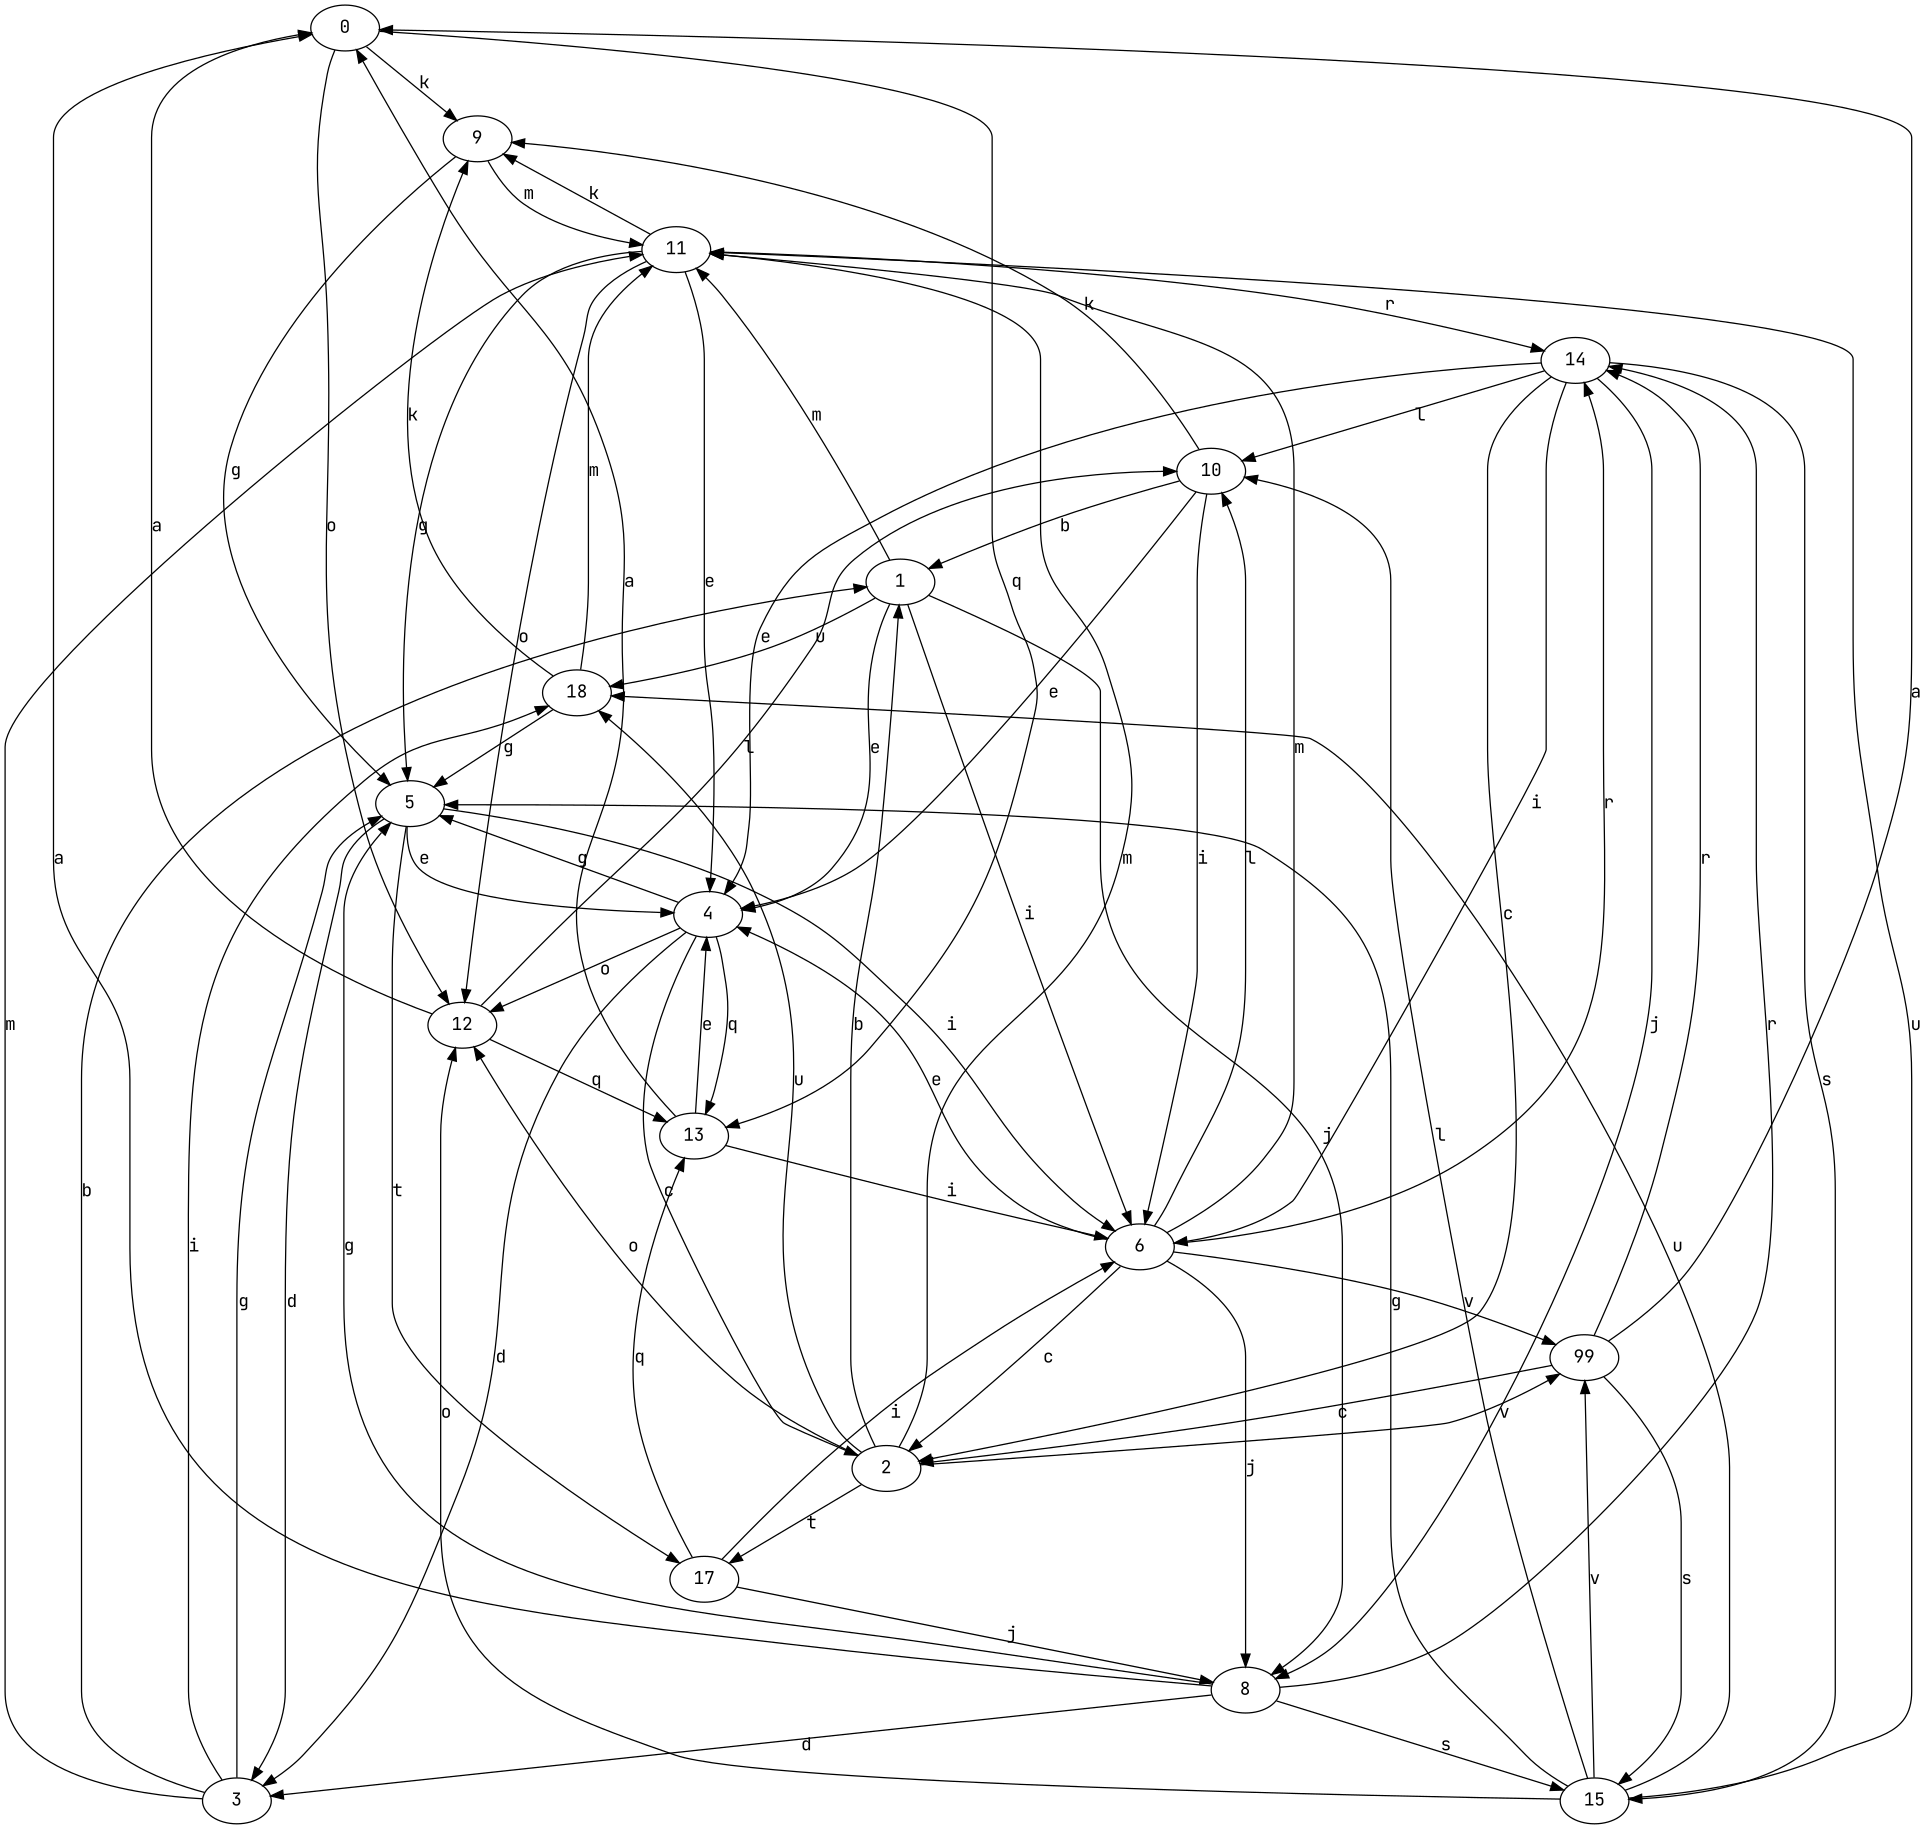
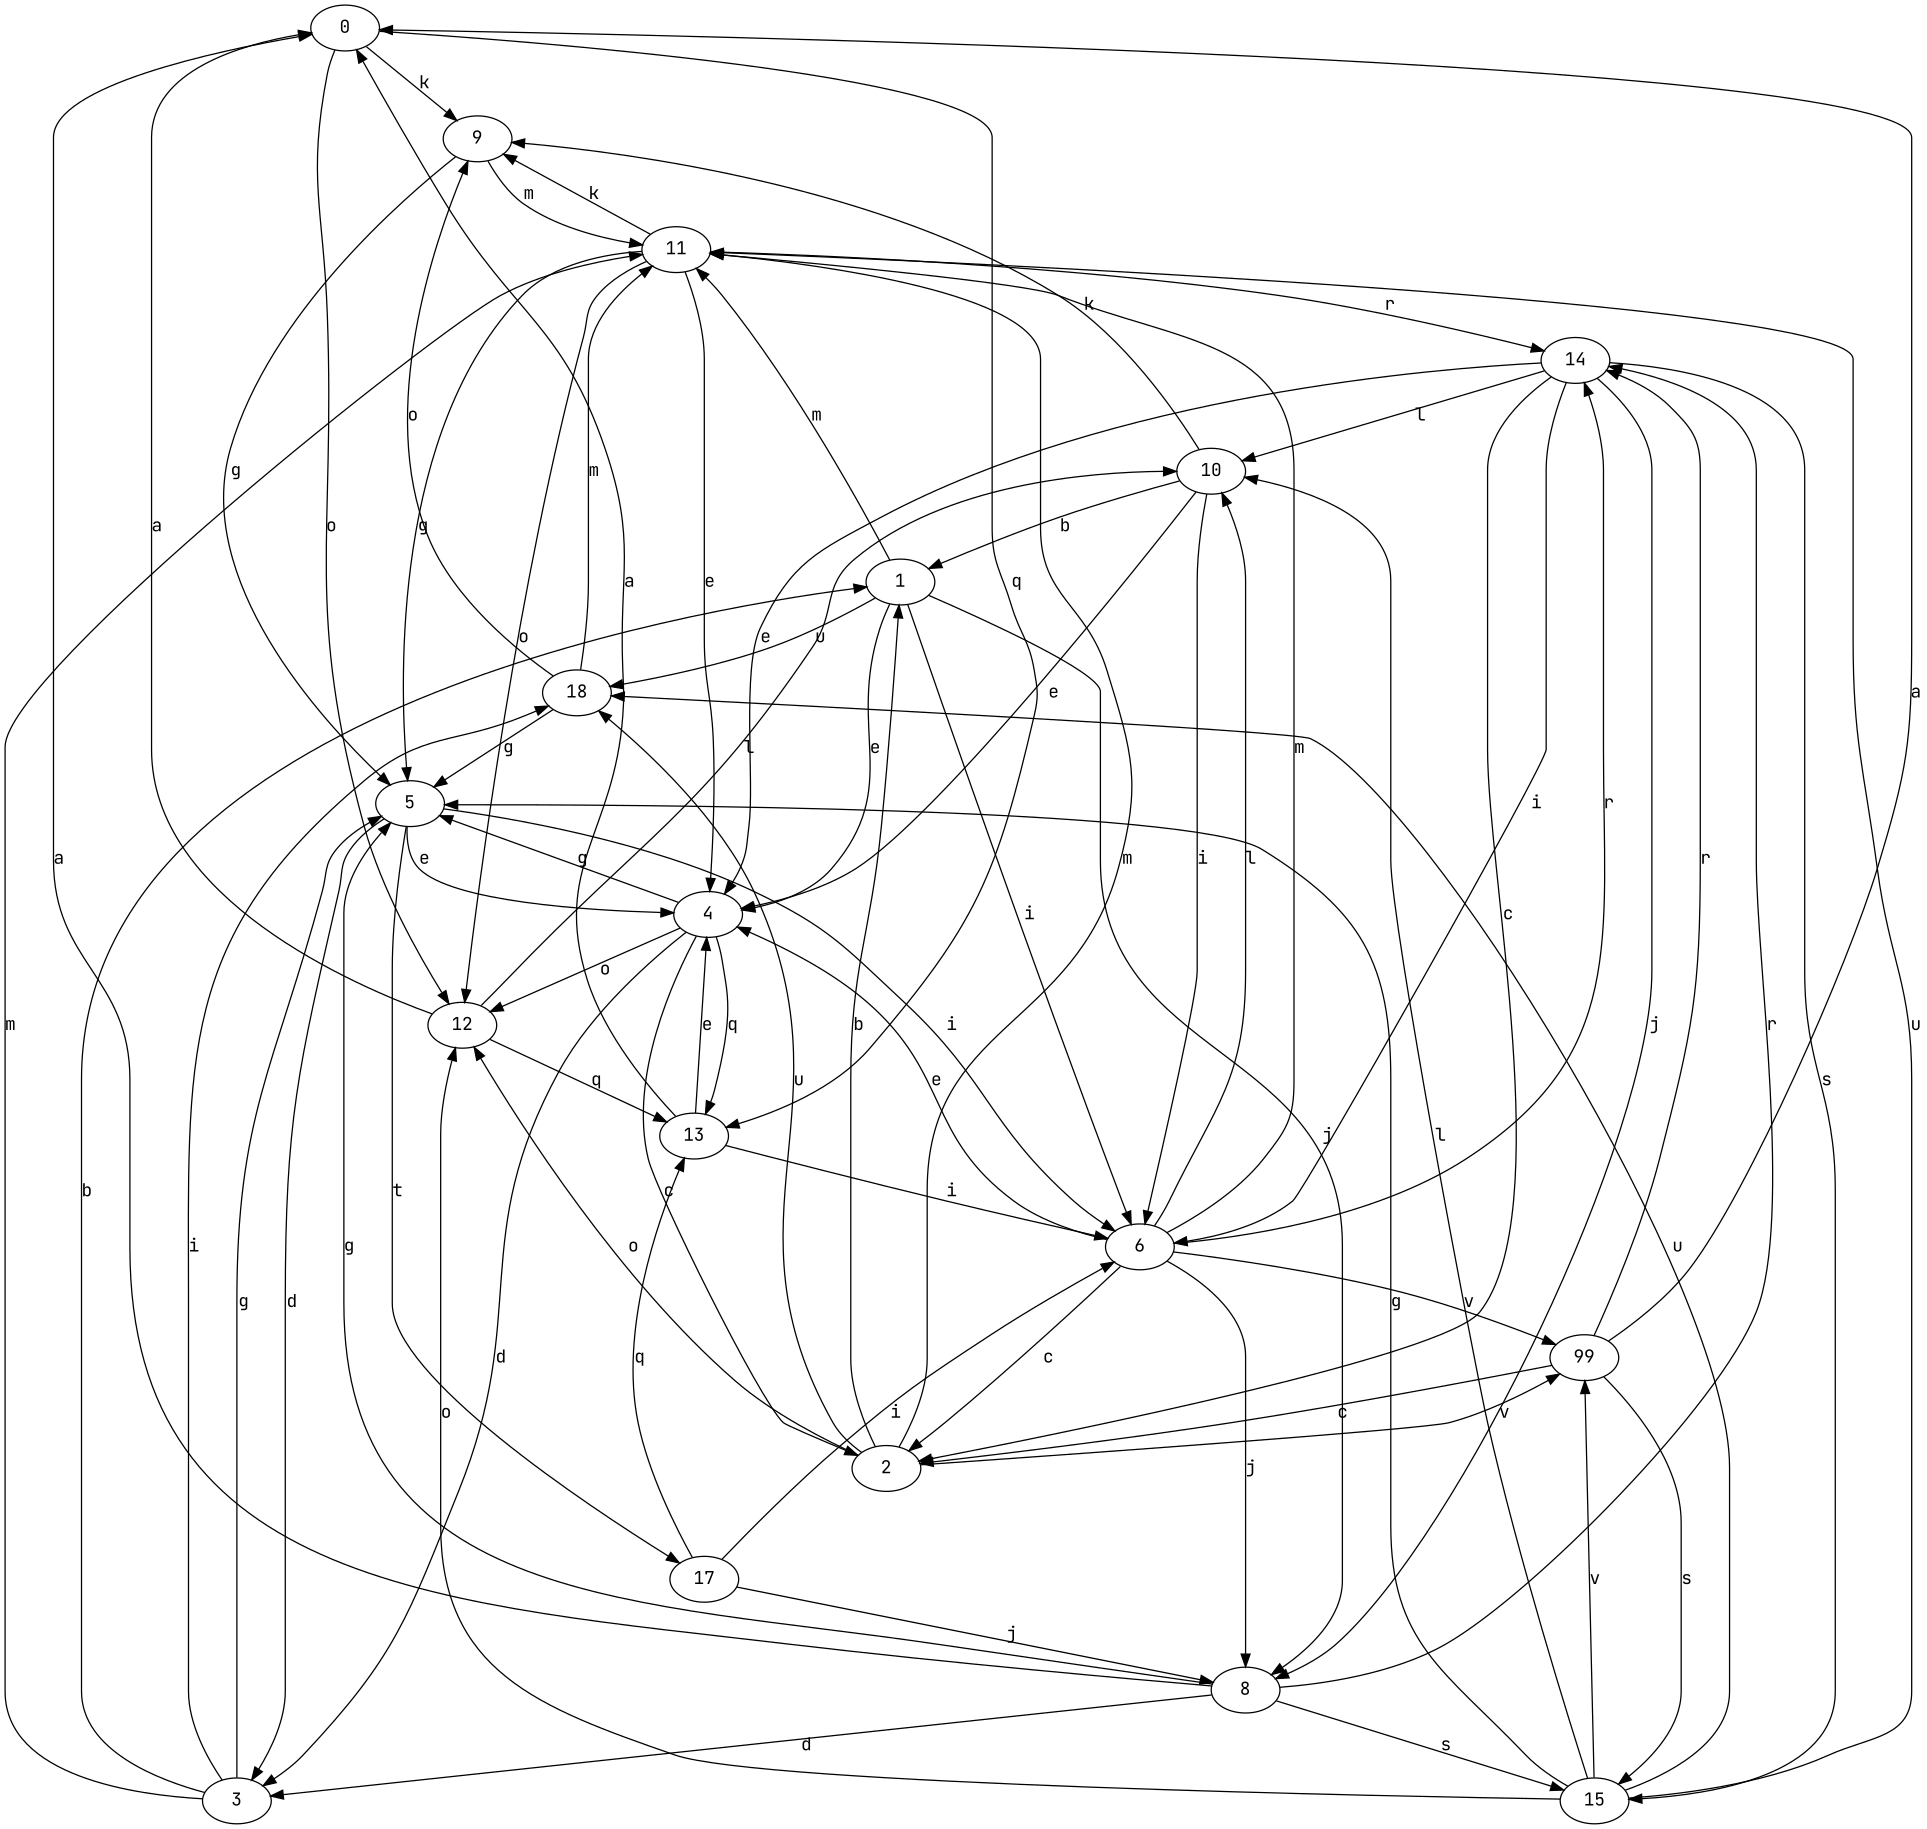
edge "18" -> "9": label "k" -> "o"
edge "2" -> "17": removed, label "t"
